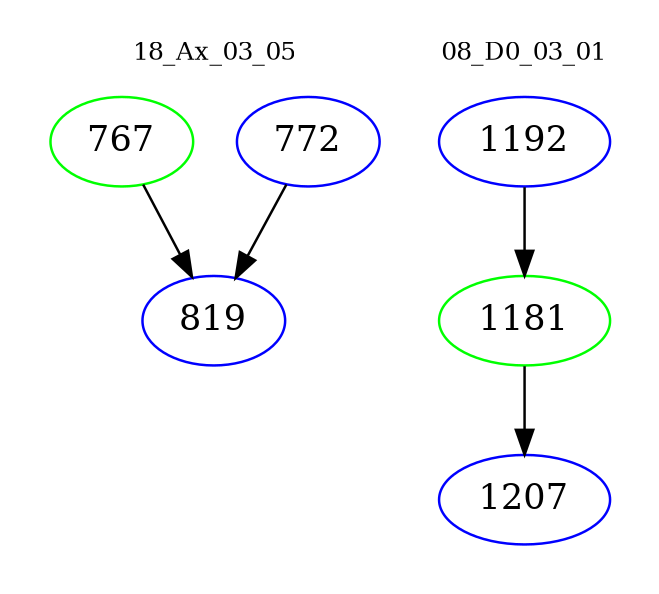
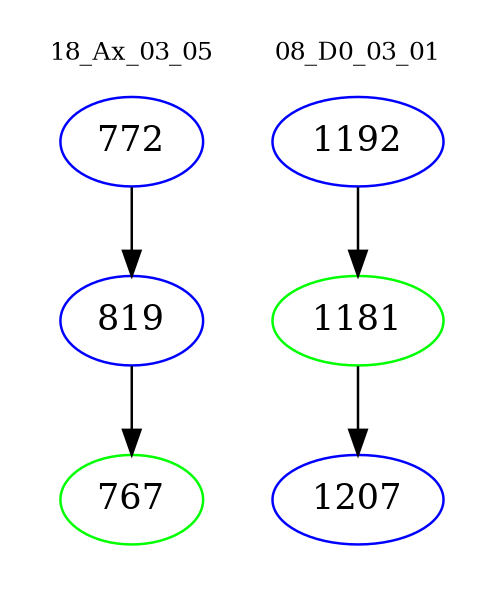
edge "767" -> "819": reversed
